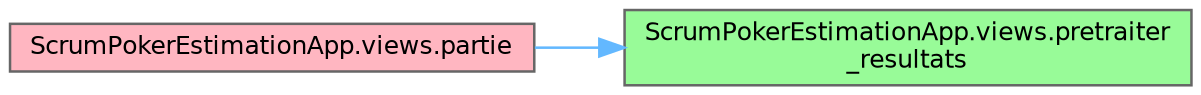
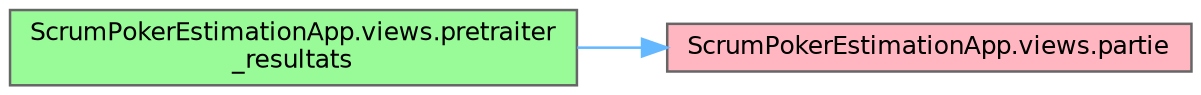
edge "ScrumPokerEstimationApp.views.partie" -> "ScrumPokerEstimationApp.views.pretraiter _resultats": reversed
